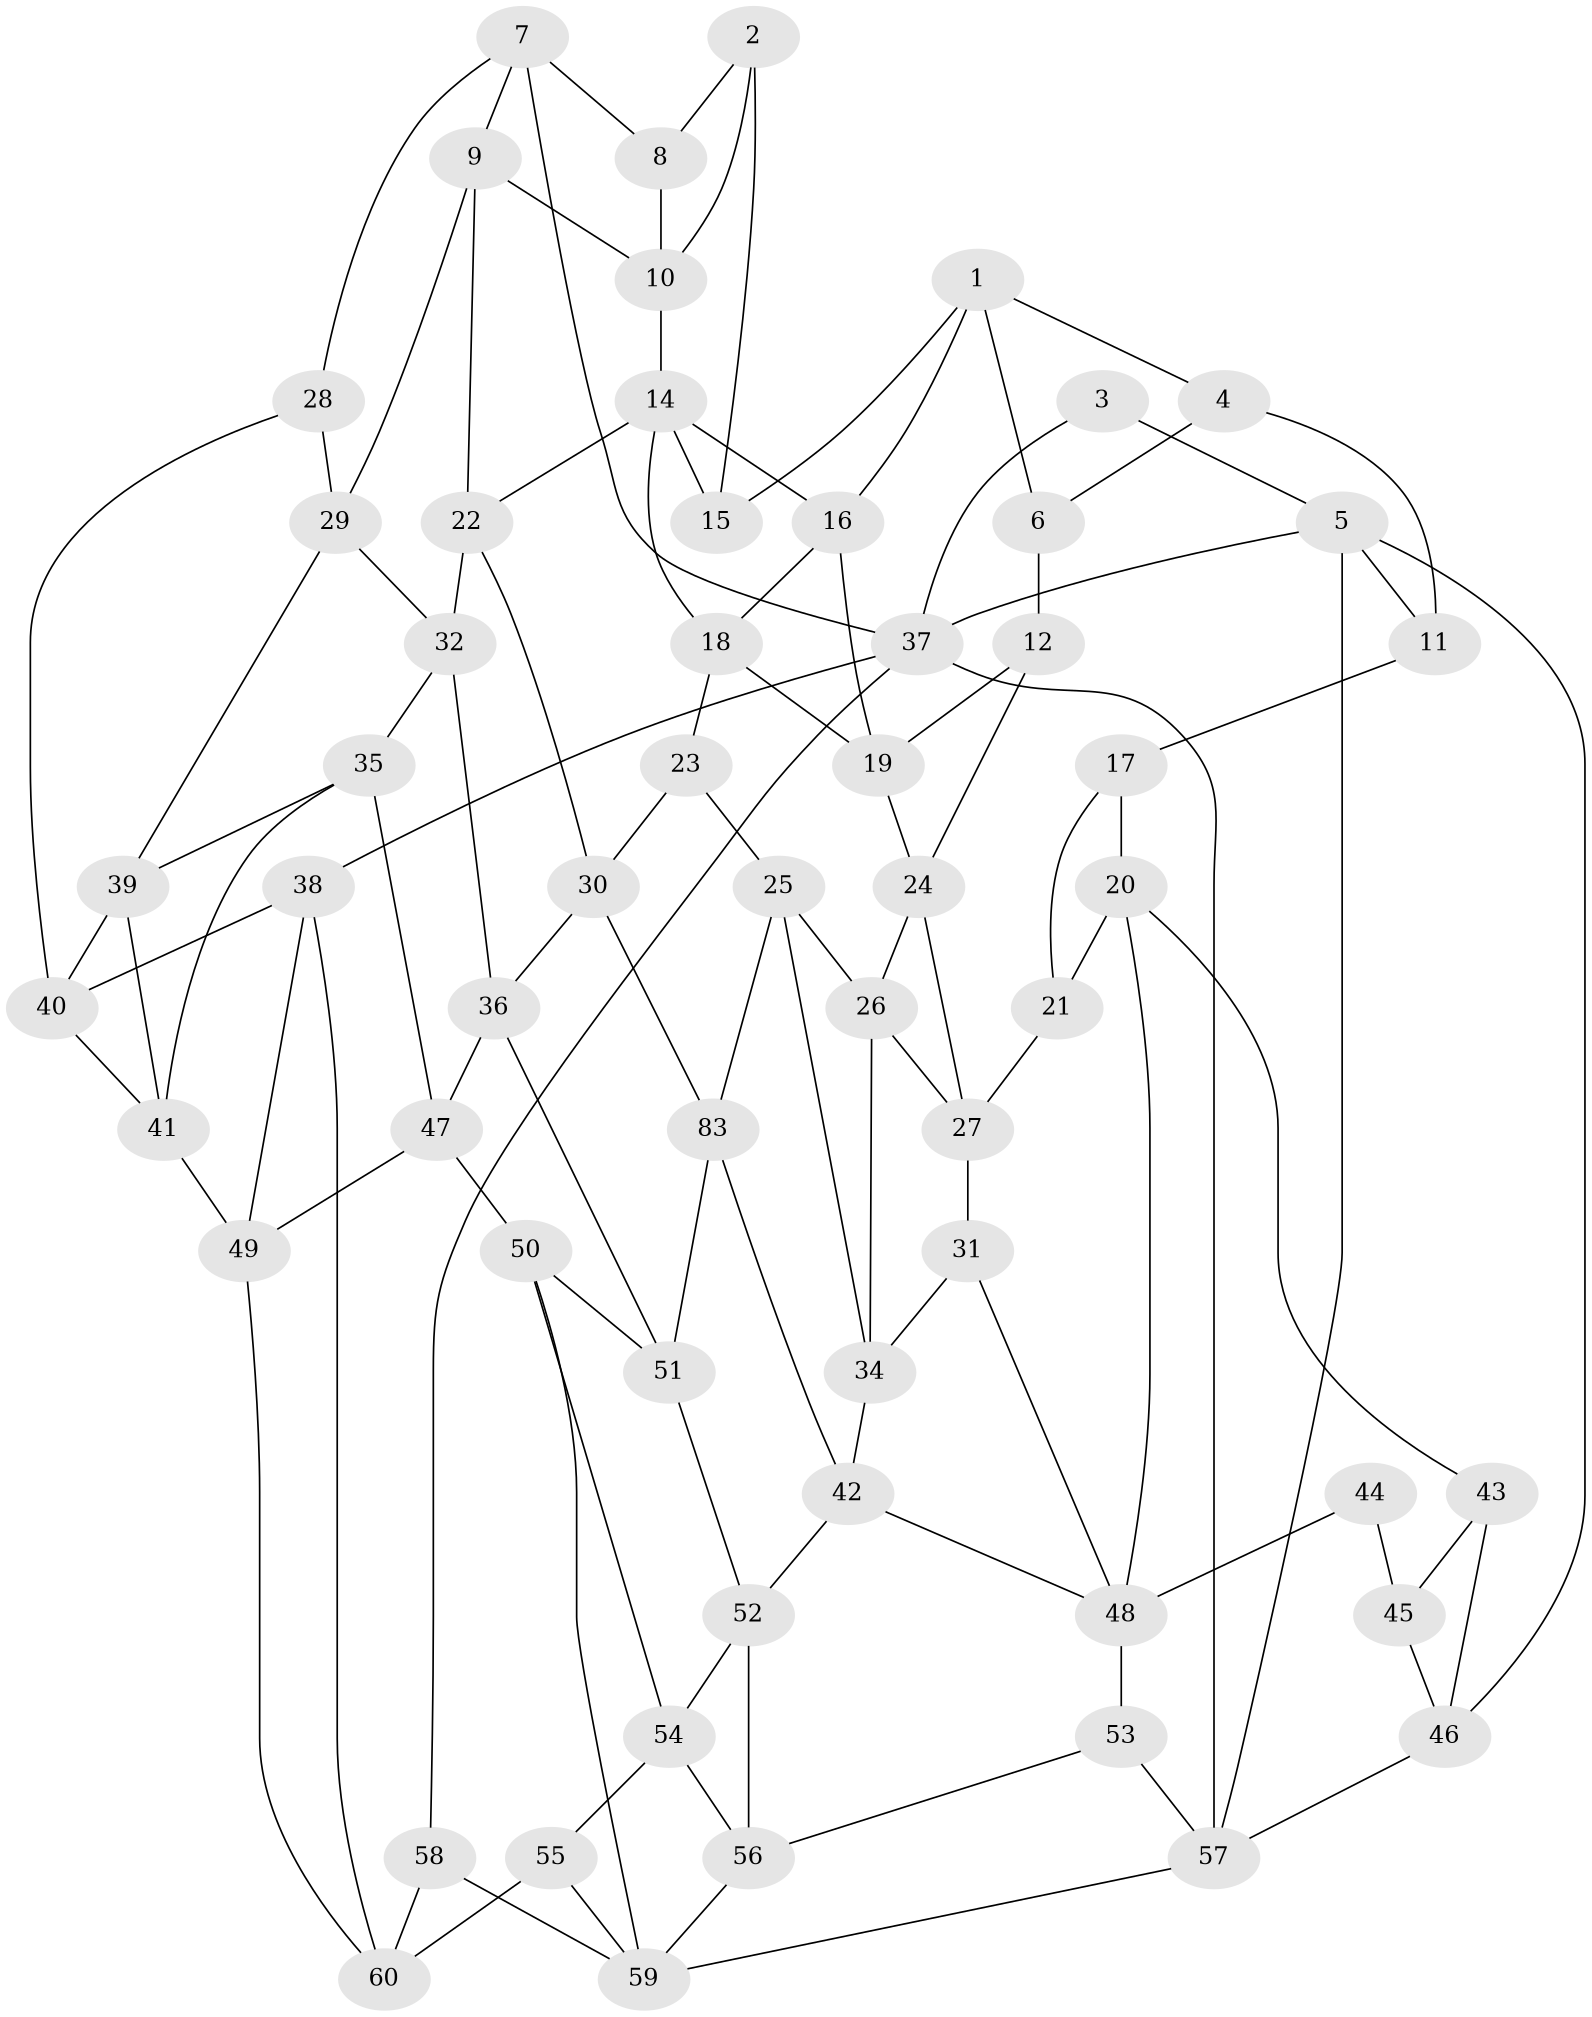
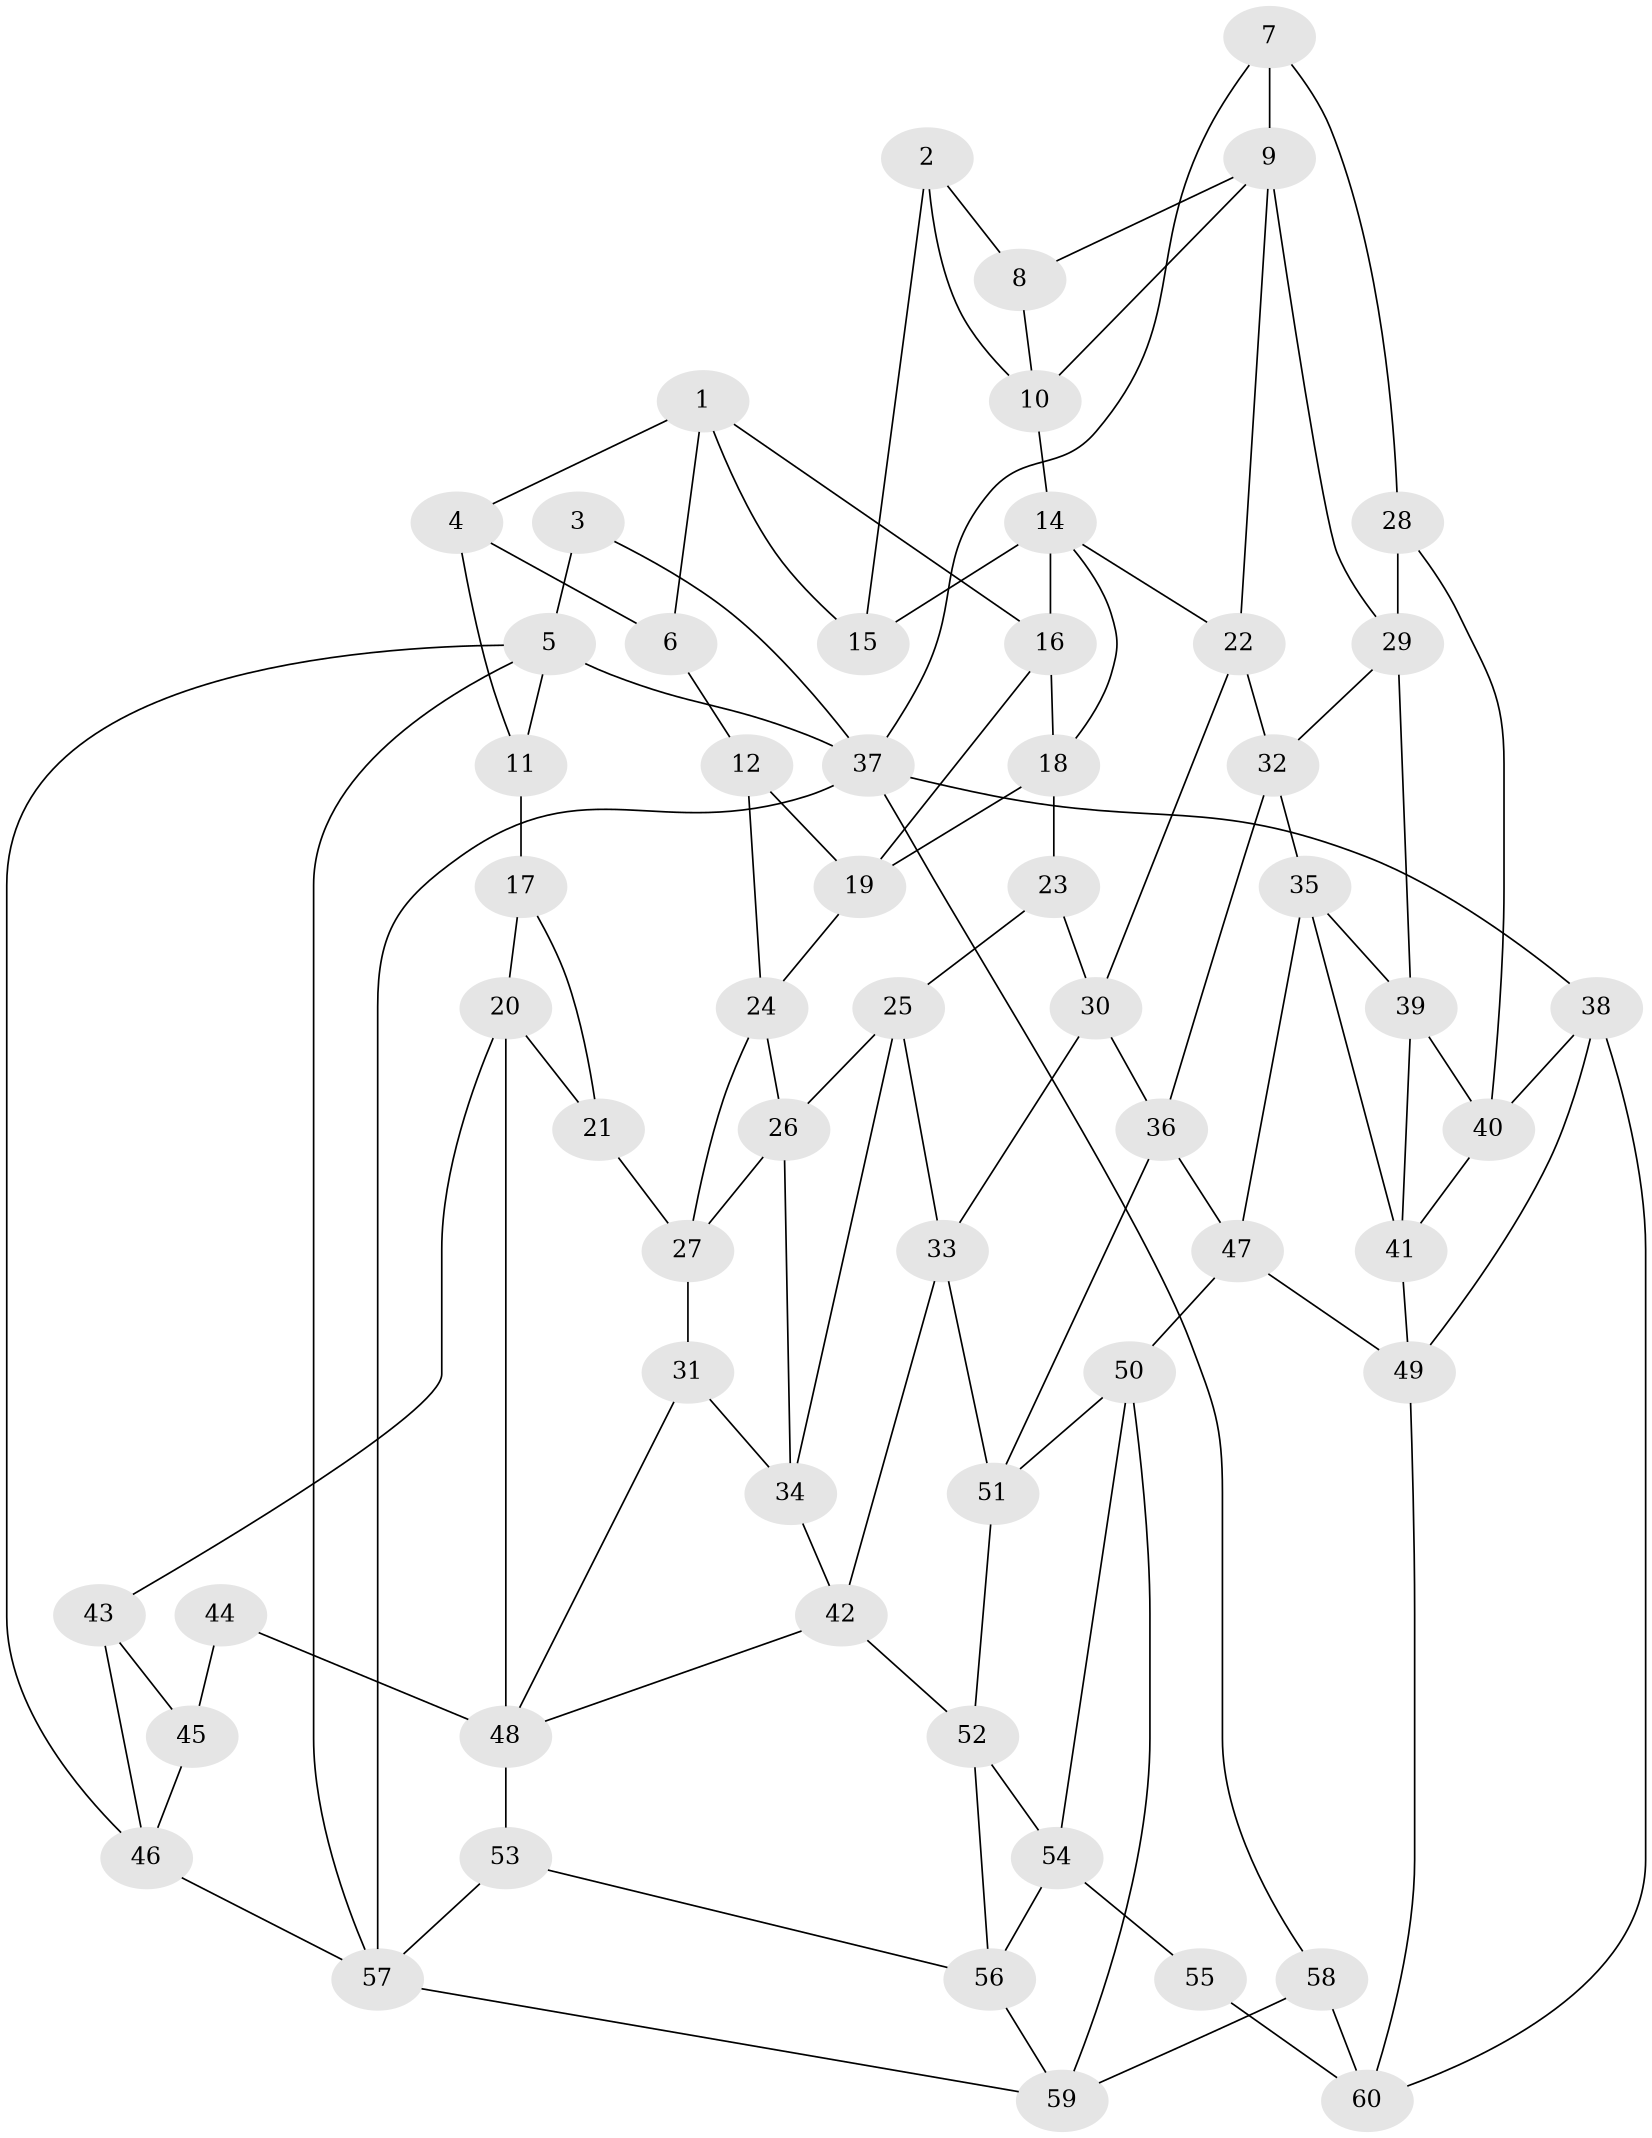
edge "7" -- "8": now "9" -- "8"
node "83": label "83" -> "33"
edge "55" -- "59": removed
